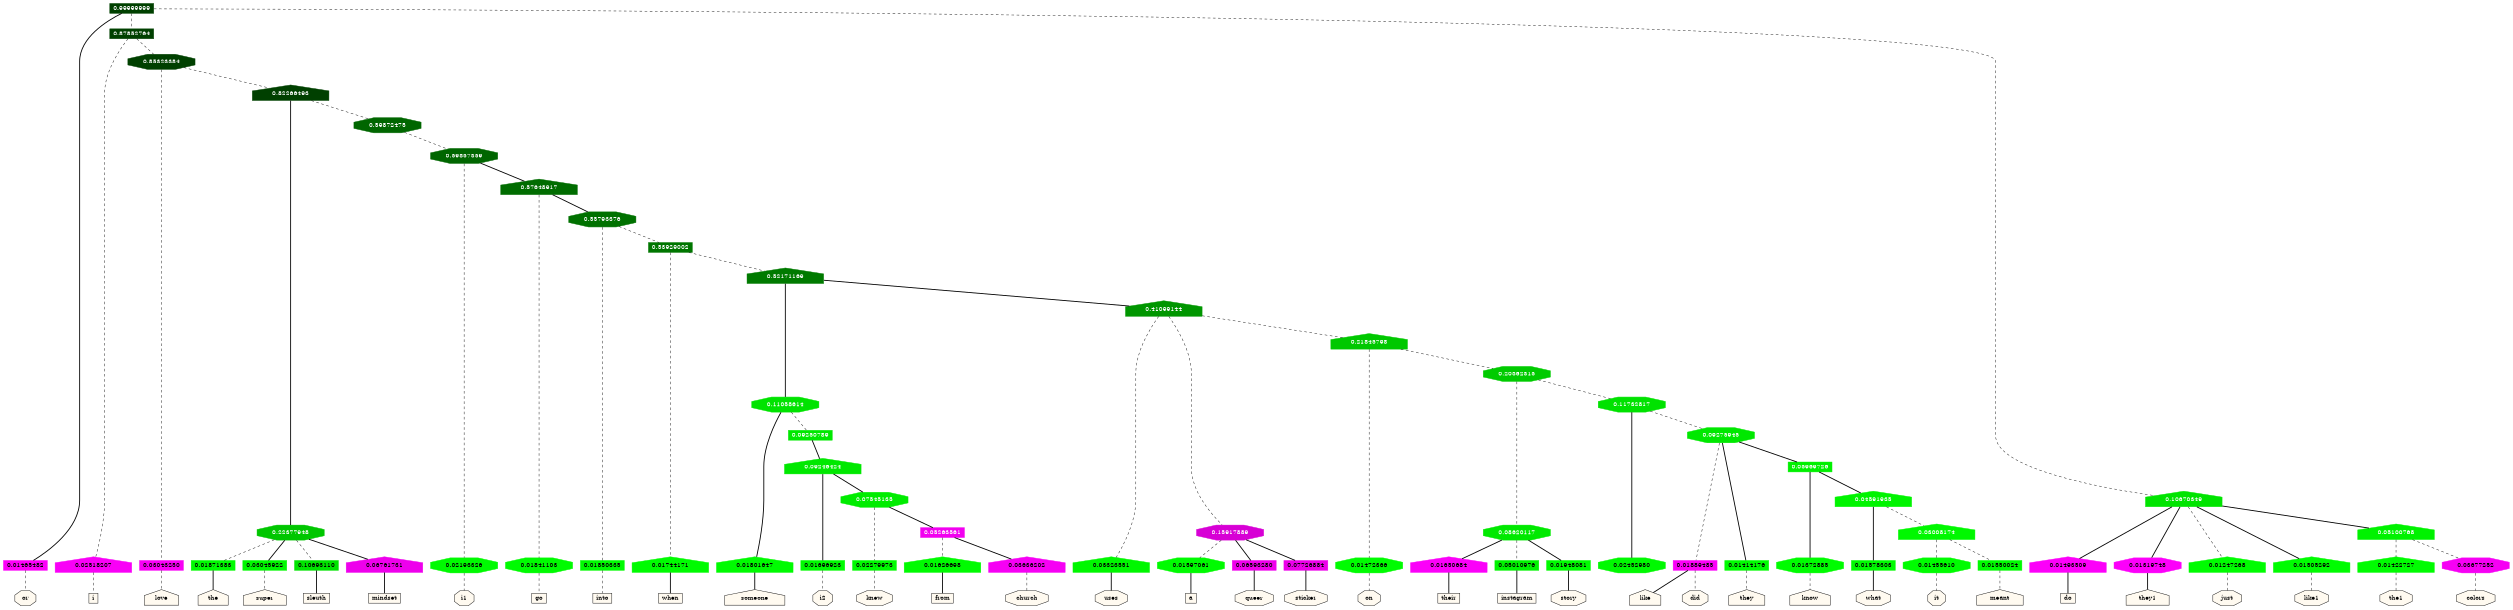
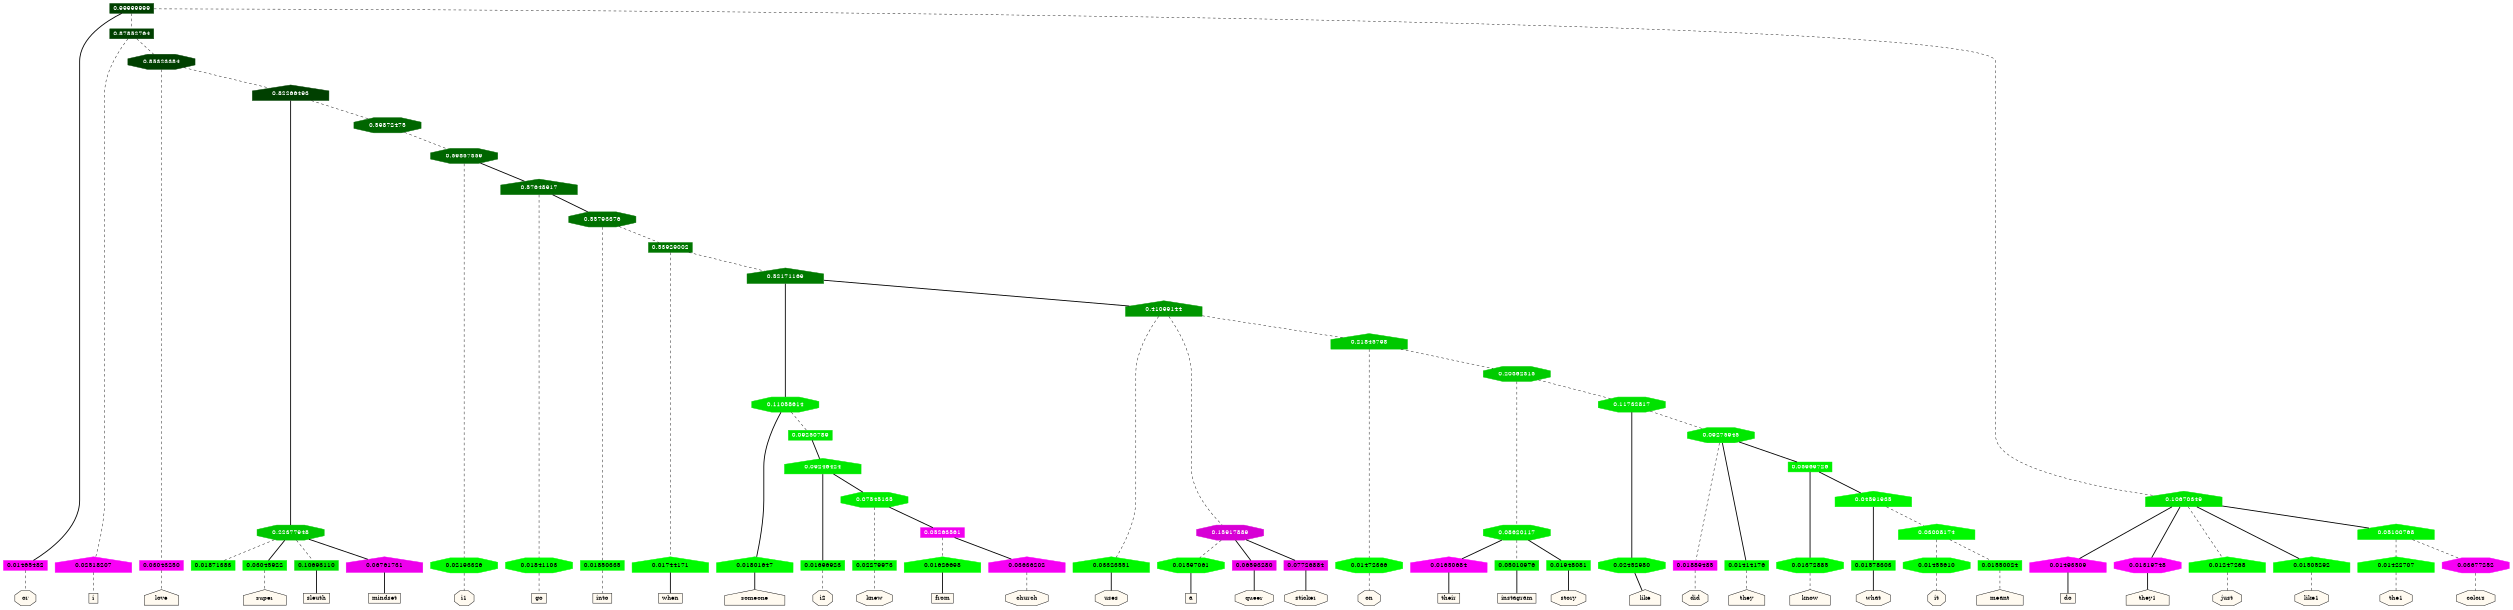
node "0.01422727": label "0.01422727" -> "0.01422707"
edge "0.01889485" -- "like": now "0.02452980" -- "like"
node "the": removed
